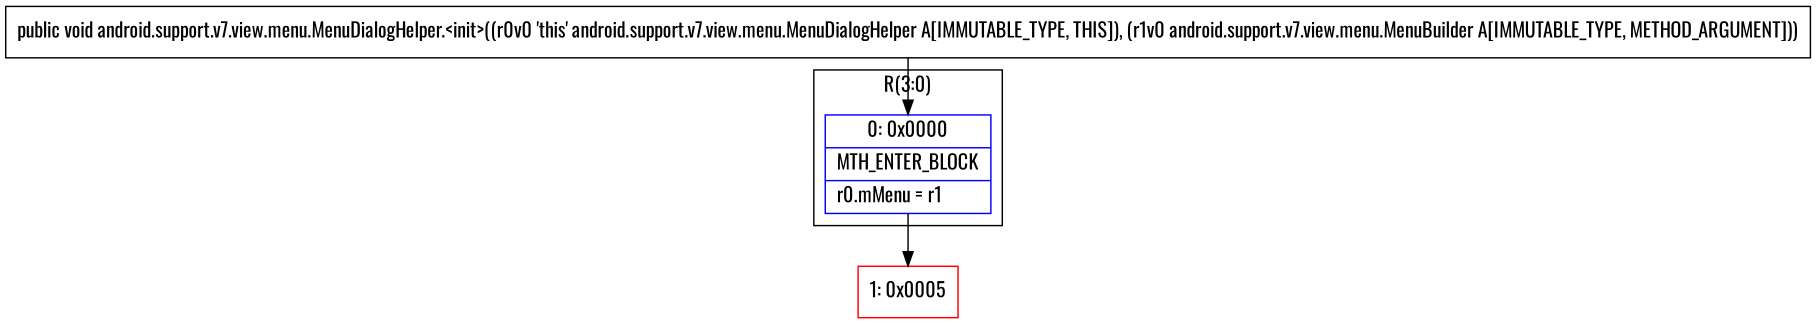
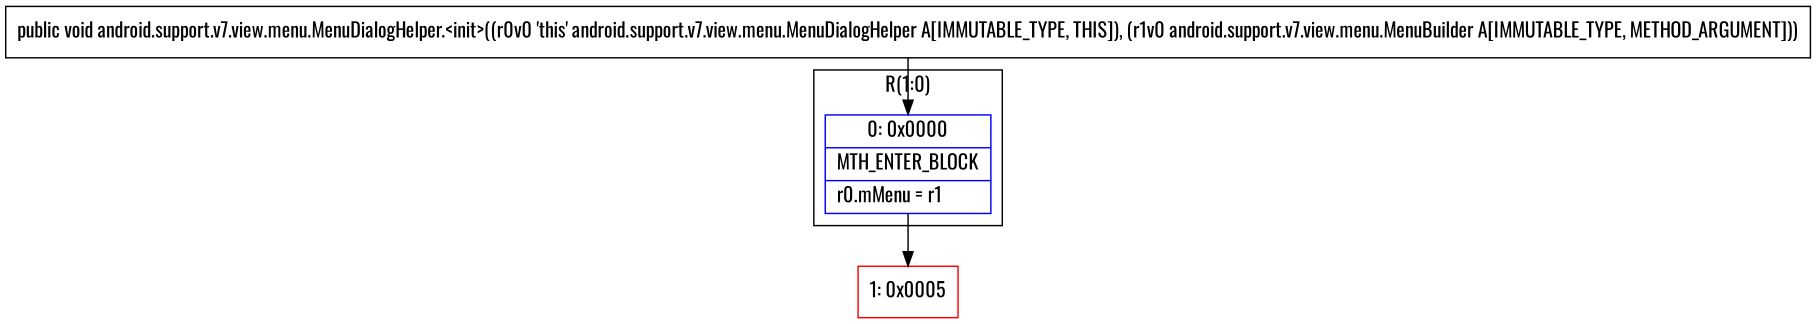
cluster "R(3:0)": label "R(3:0)" -> "R(1:0)"
